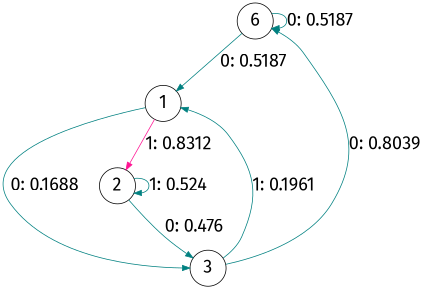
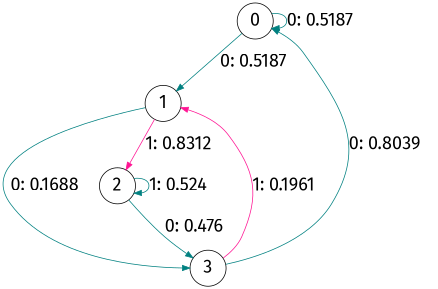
node "6": label "6" -> "0"
edge "3" -> "1": color teal -> deeppink
